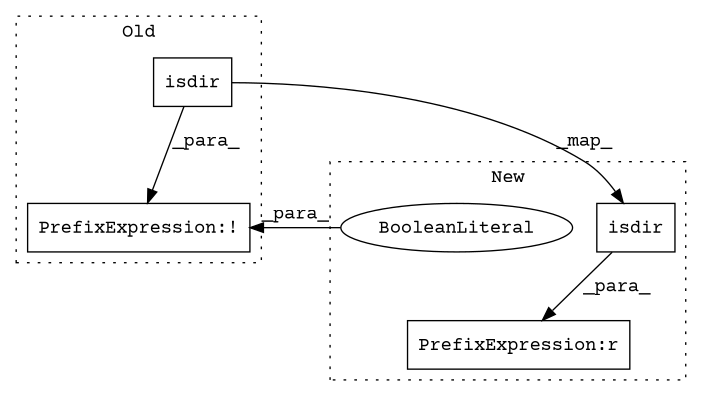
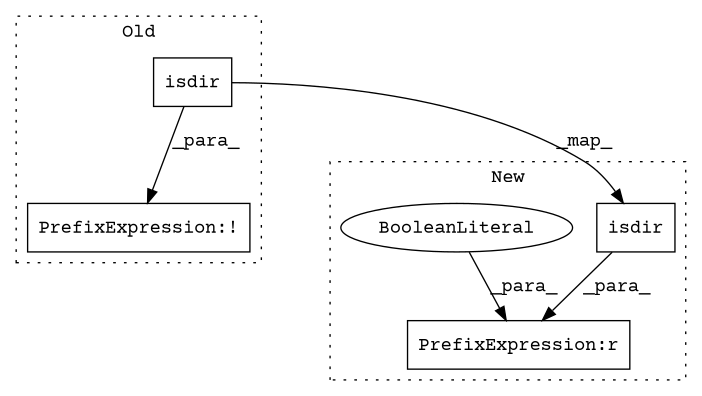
edge "BooleanLiteral" -> "PrefixExpression:!": now "BooleanLiteral" -> "PrefixExpression:r"
